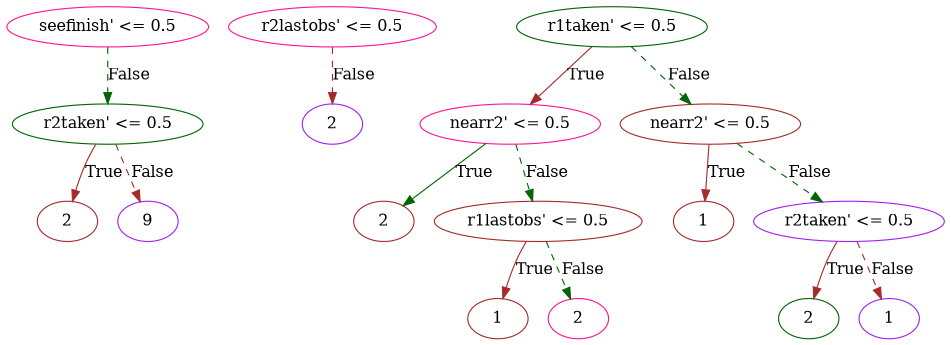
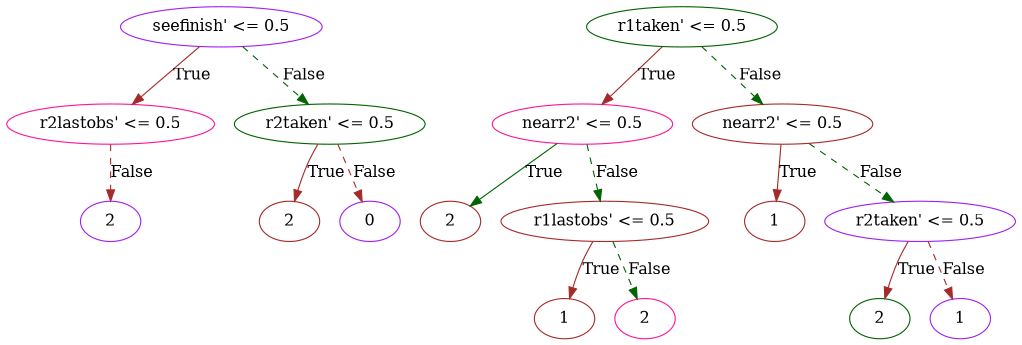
node "seefinish' <= 0.5": color deeppink -> purple
edge "seefinish' <= 0.5" -> "r2lastobs' <= 0.5": added, label "True"
node "9": label "9" -> "0"
